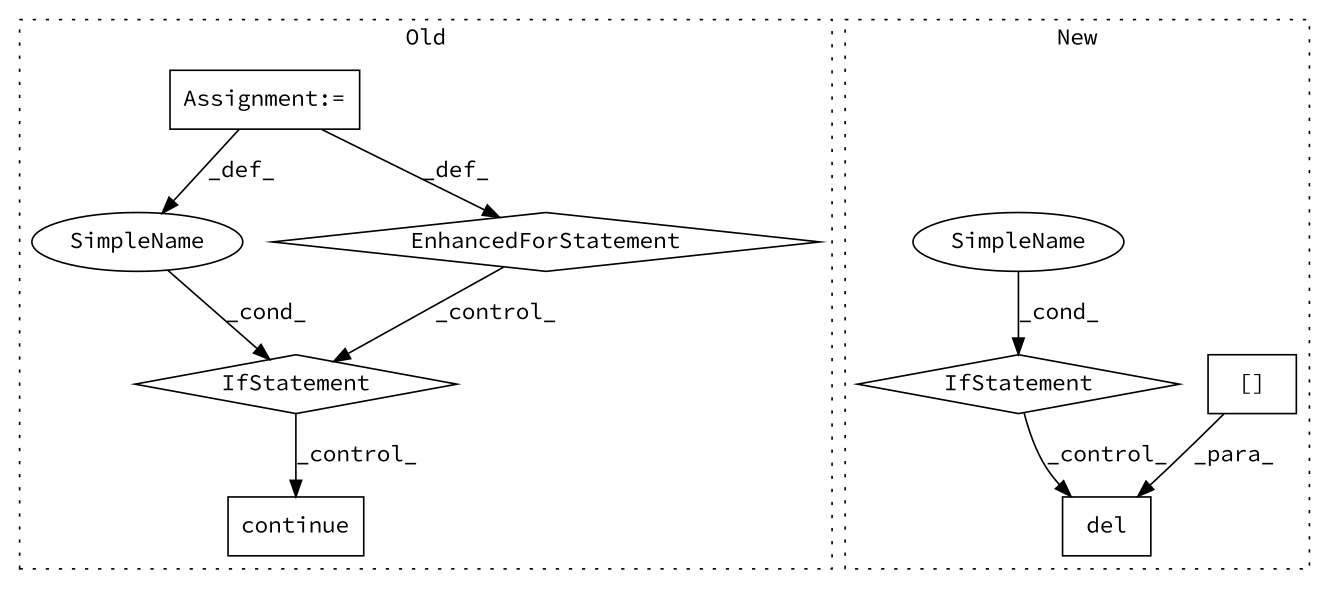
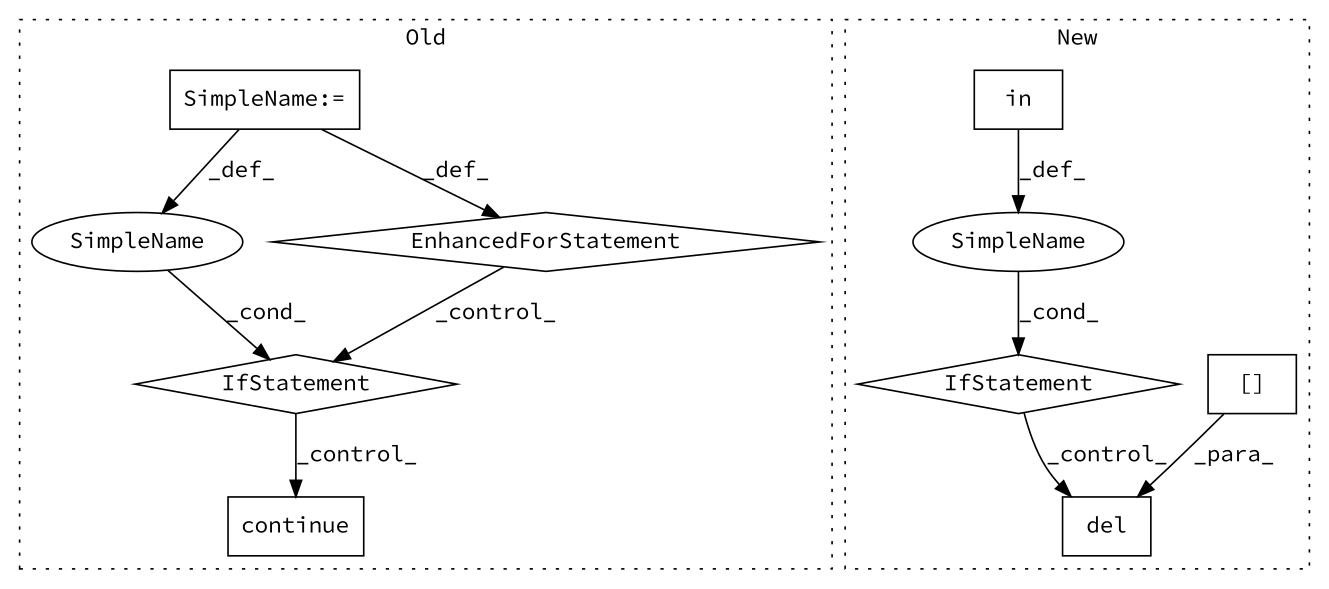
node "Assignment:=": label "Assignment:=" -> "SimpleName:="
node "in": added
